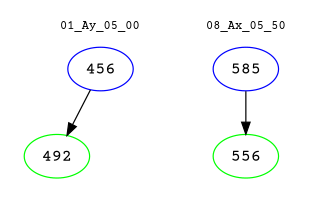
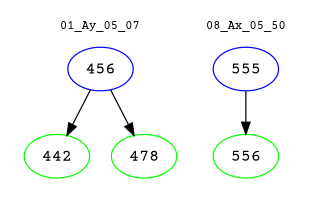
cluster "01_Ay_05_00": label "01_Ay_05_00" -> "01_Ay_05_07"
node "585": label "585" -> "555"
node "492": label "492" -> "442"
node "478": added
